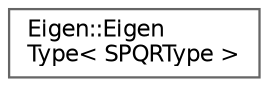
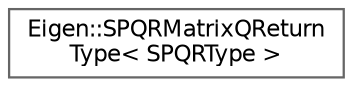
node "Eigen::Eigen Type< SPQRType >": label "Eigen::Eigen Type< SPQRType >" -> "Eigen::SPQRMatrixQReturn Type< SPQRType >"
